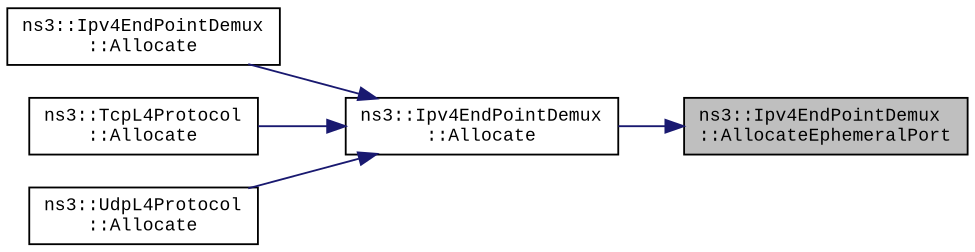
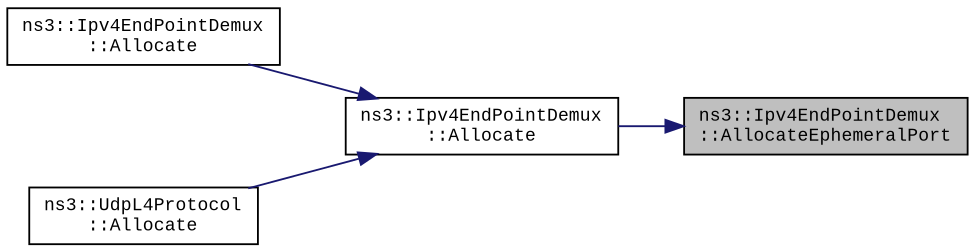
node "ns3::TcpL4Protocol ::Allocate": removed
